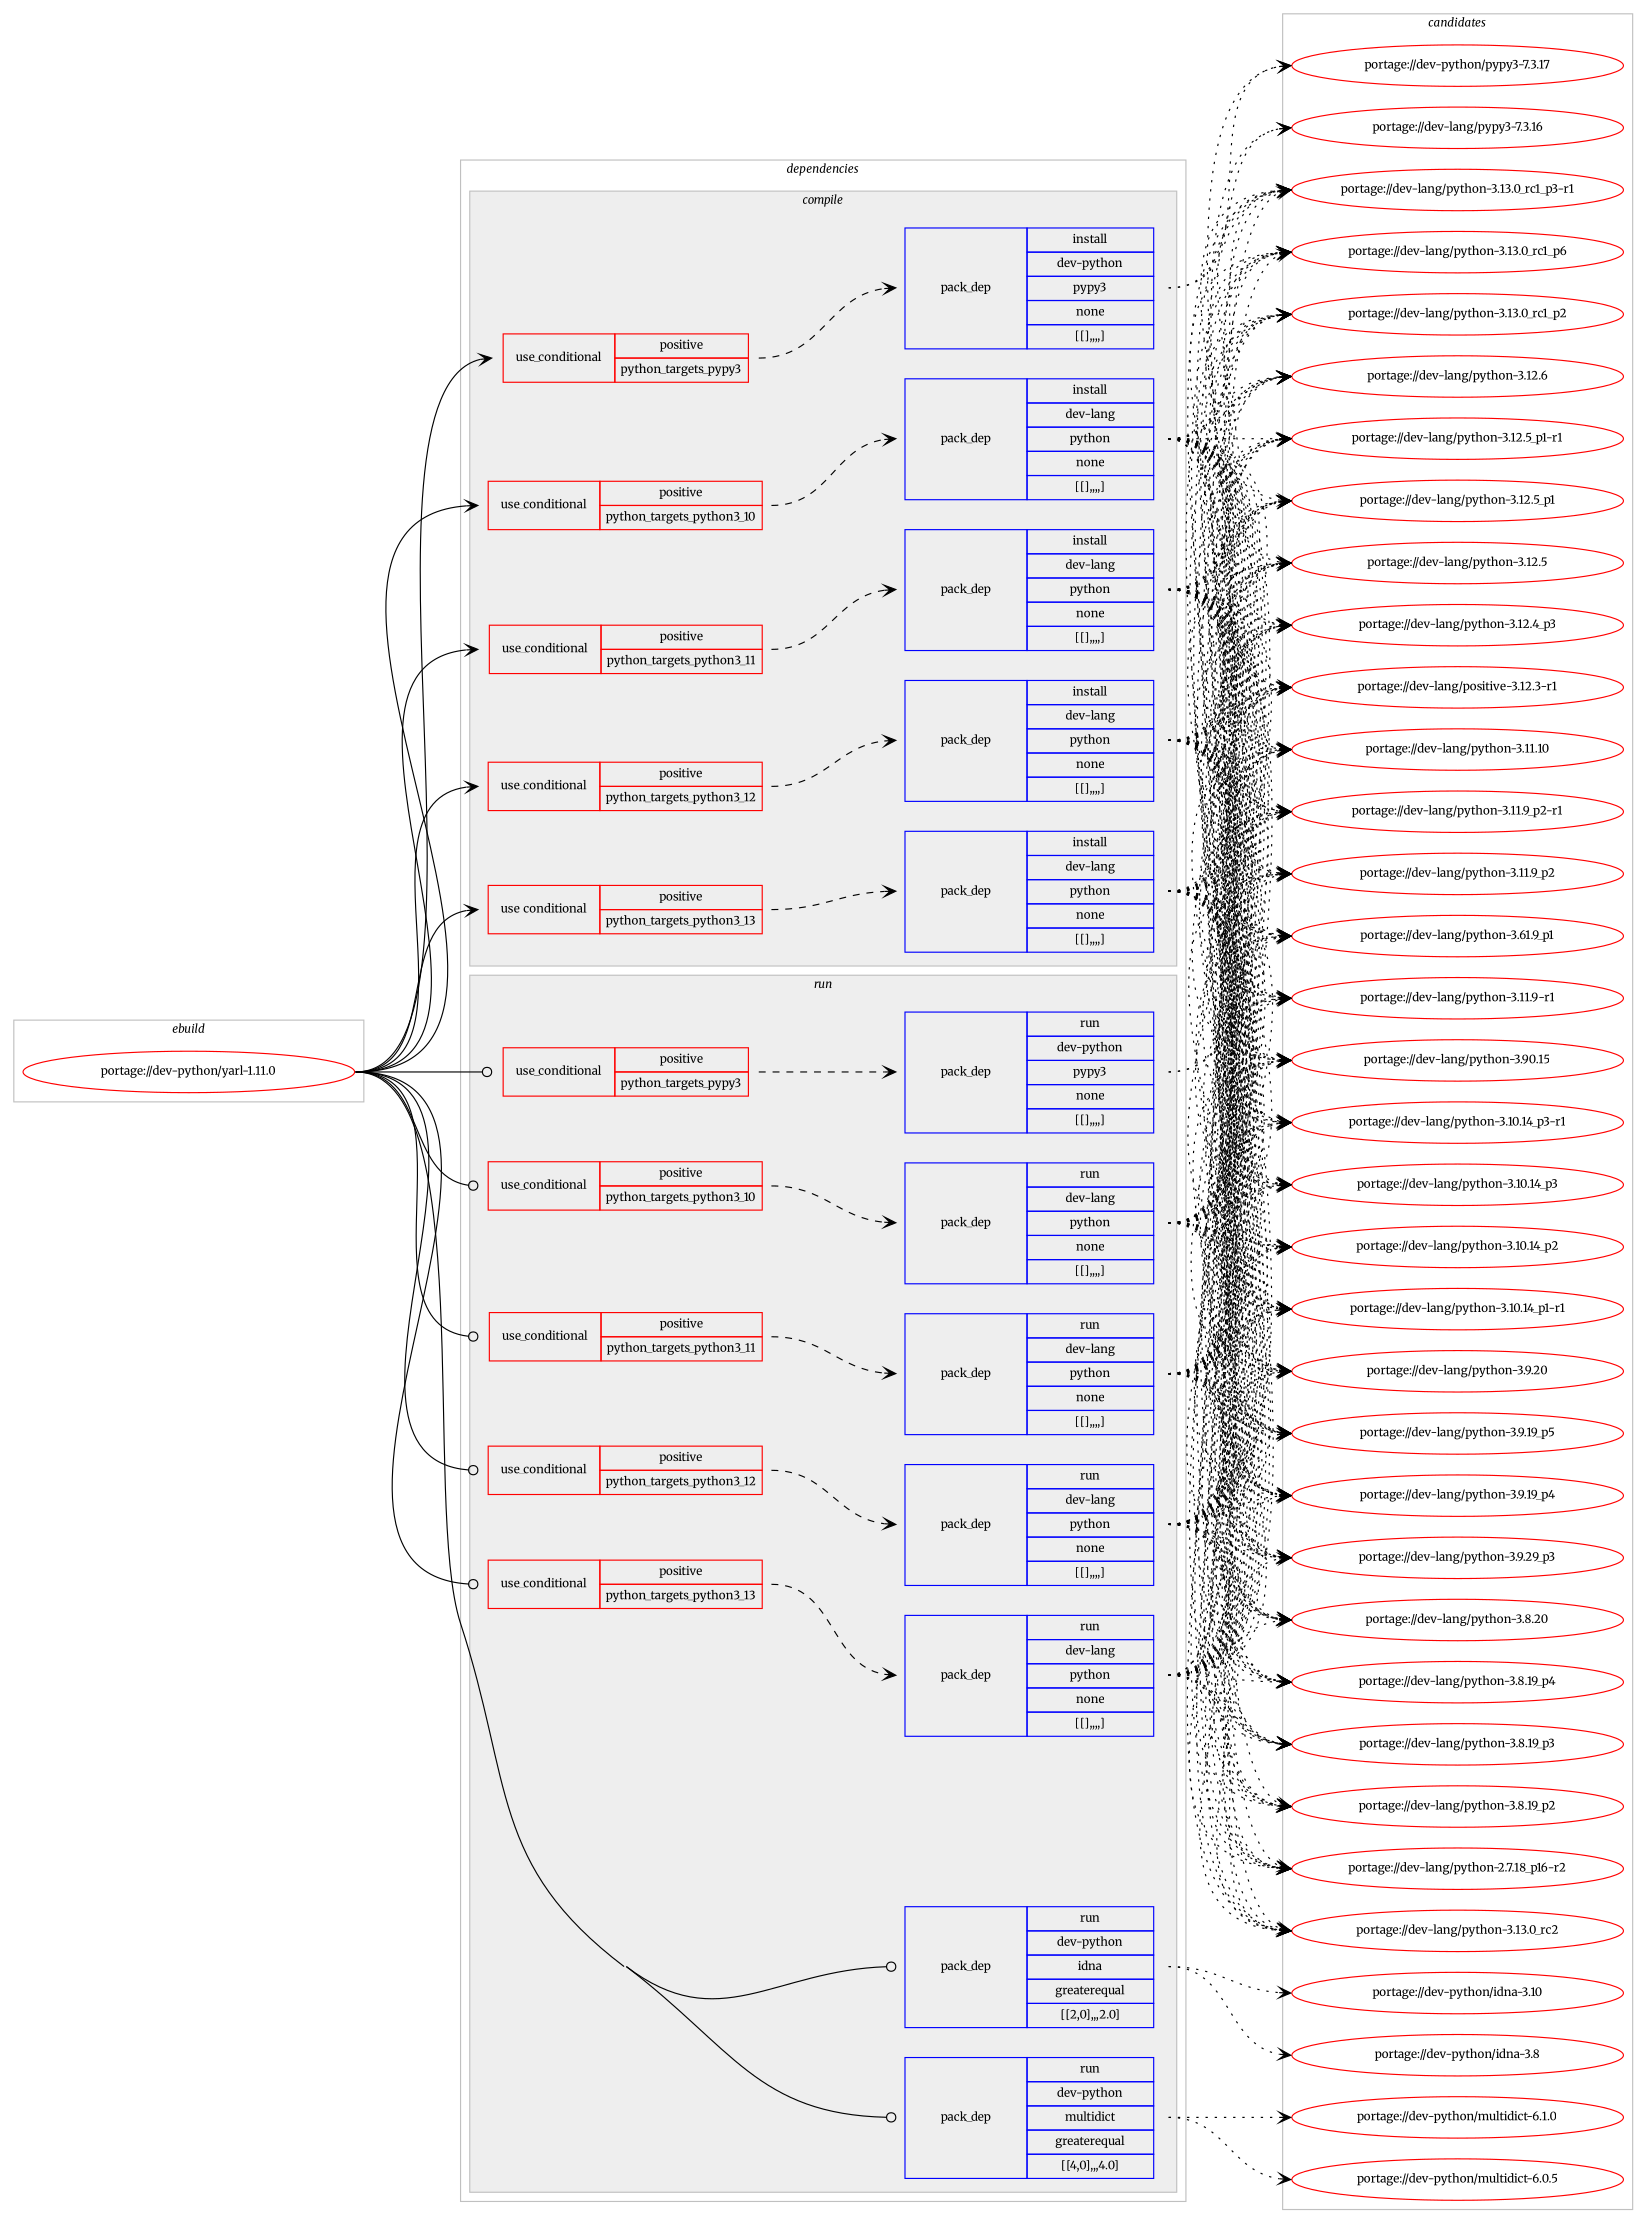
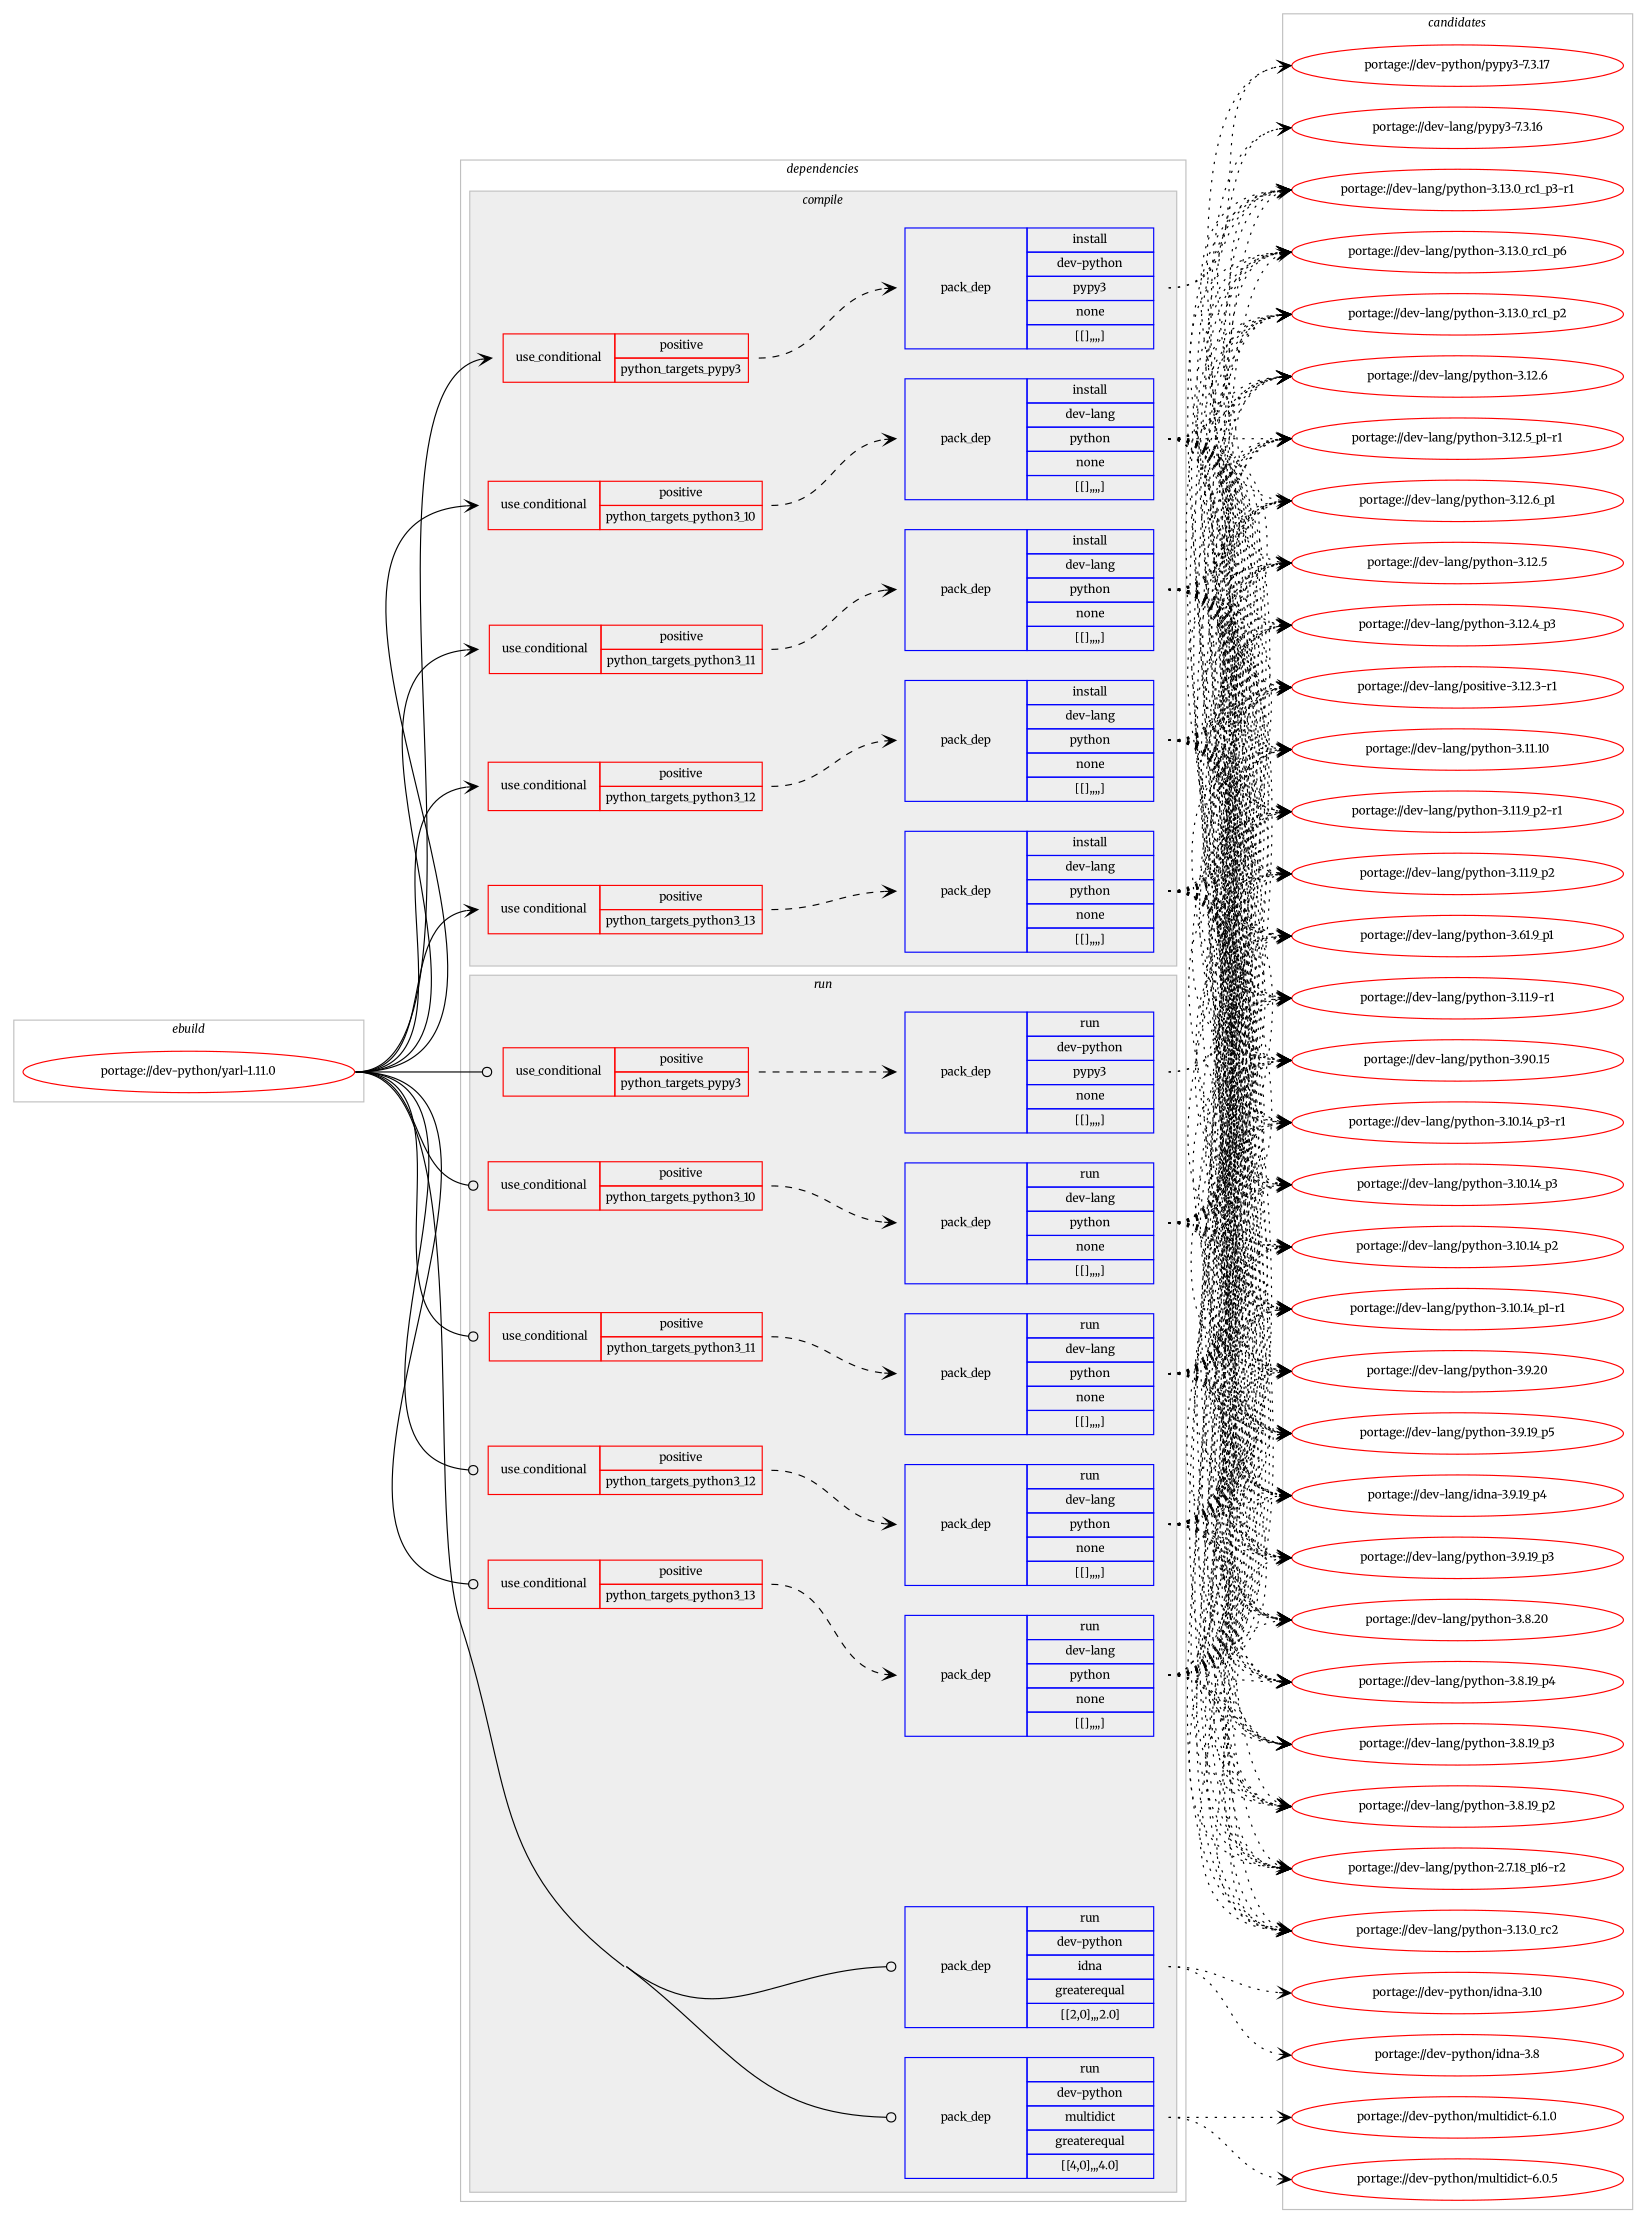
node "portage://dev-lang/python-3.12.5_p1": label "portage://dev-lang/python-3.12.5_p1" -> "portage://dev-lang/python-3.12.6_p1"
node "portage://dev-lang/python-3.9.19_p4": label "portage://dev-lang/python-3.9.19_p4" -> "portage://dev-lang/idna-3.9.19_p4"
node "portage://dev-lang/python-3.9.29_p3": label "portage://dev-lang/python-3.9.29_p3" -> "portage://dev-lang/python-3.9.19_p3"
